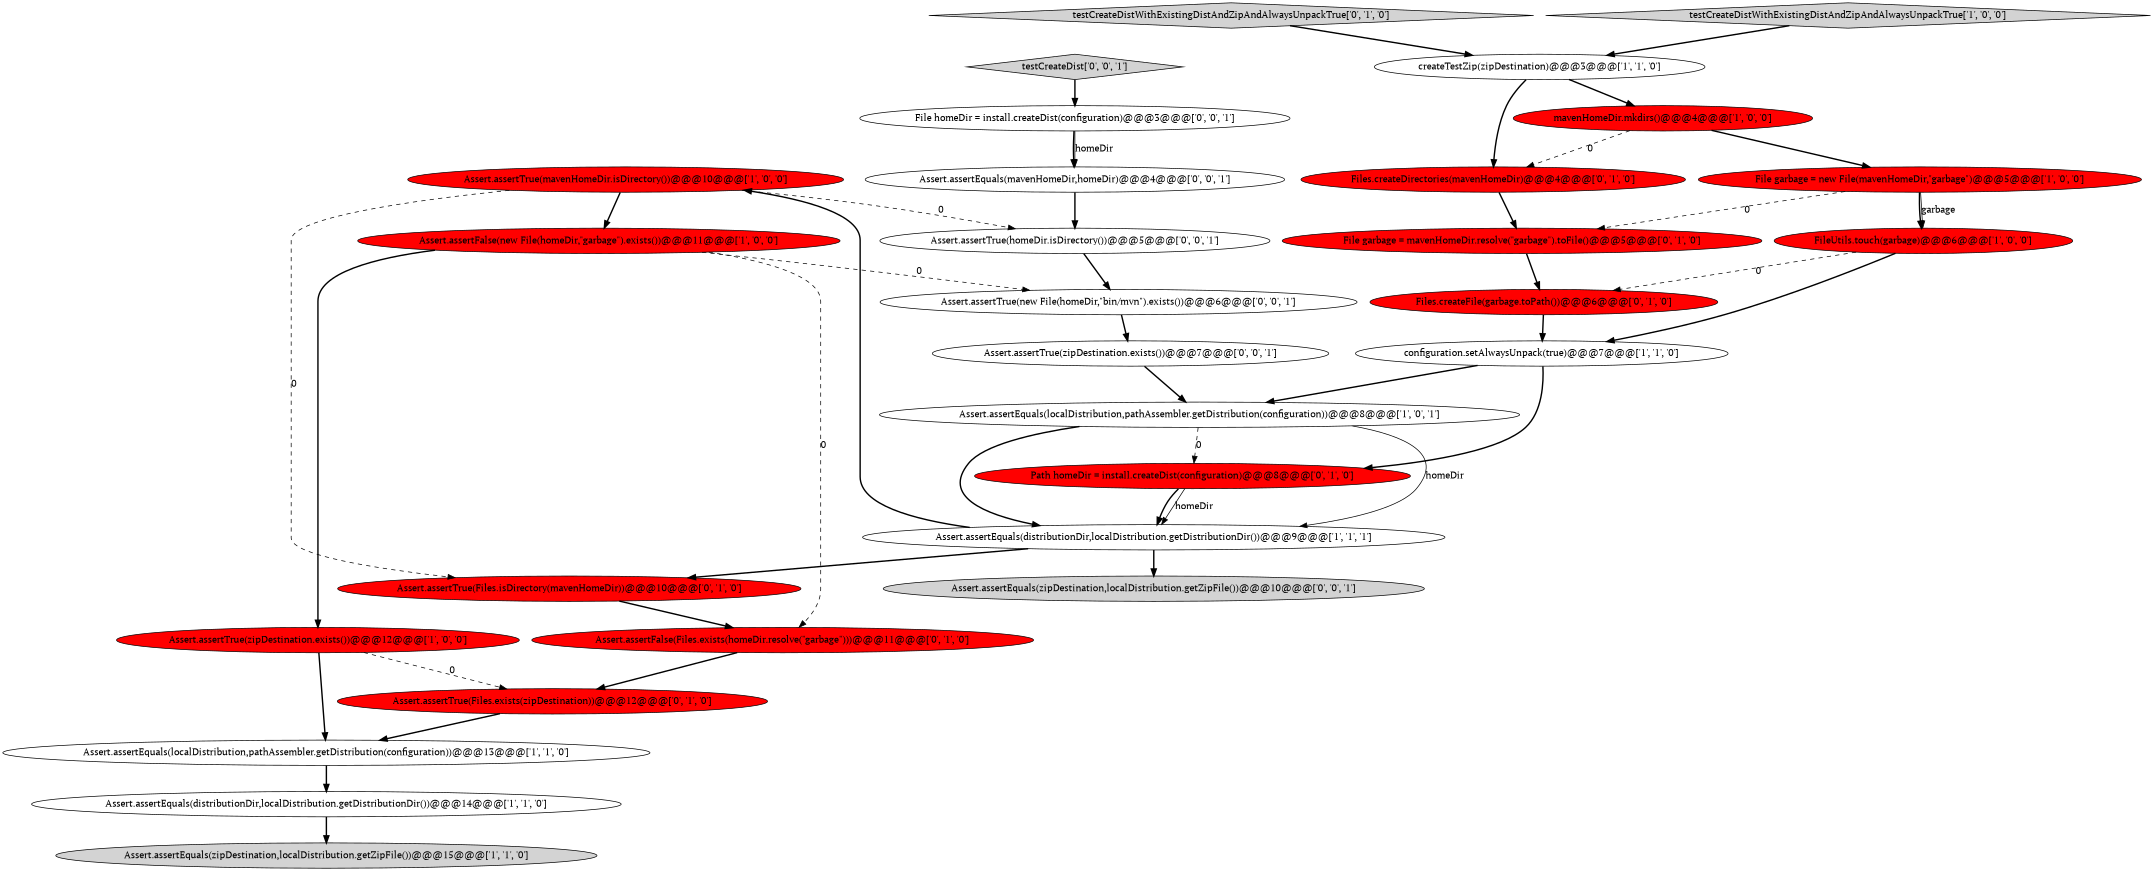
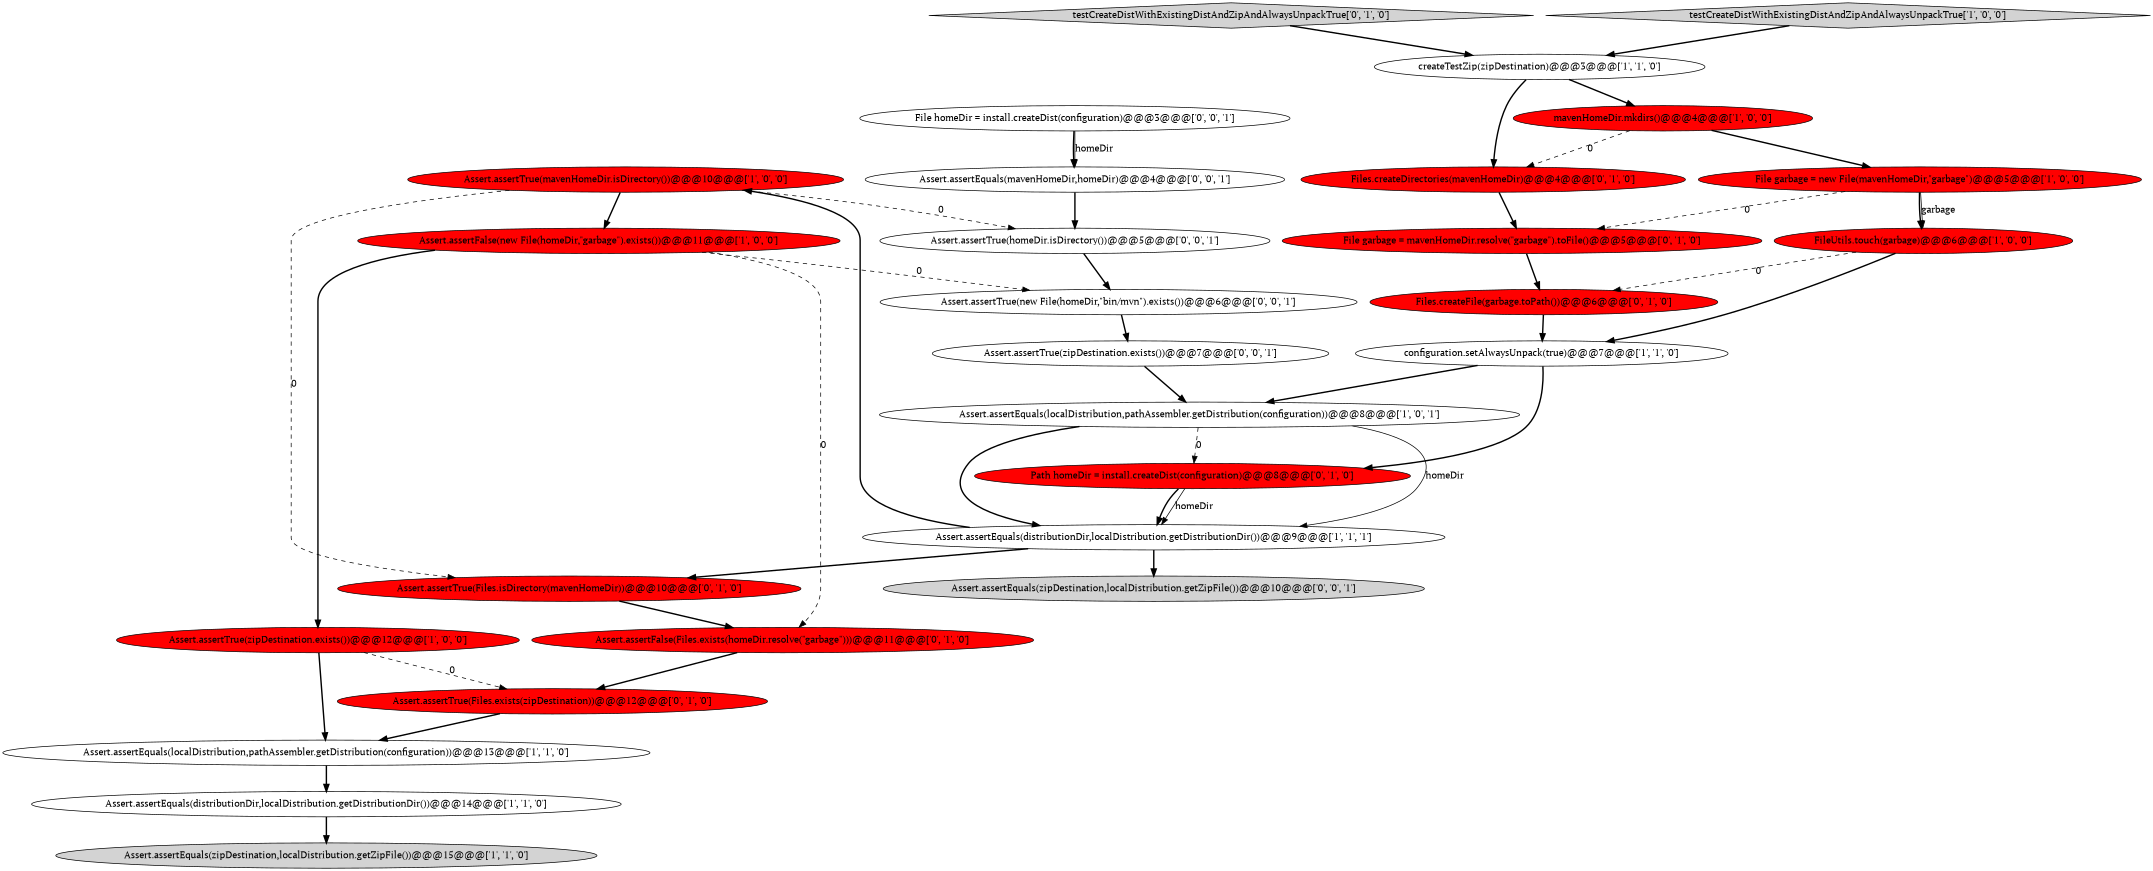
node "testCreateDist['0', '0', '1']": removed
